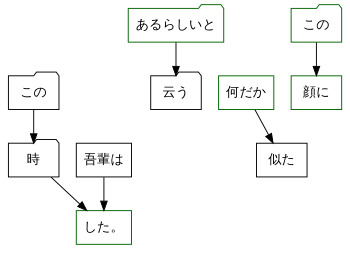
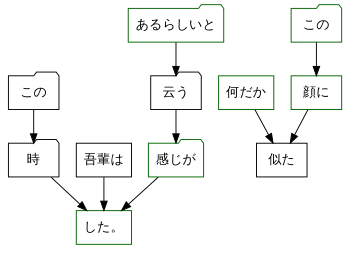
edge "顔に" -> "似た": added
node "感じが": added
